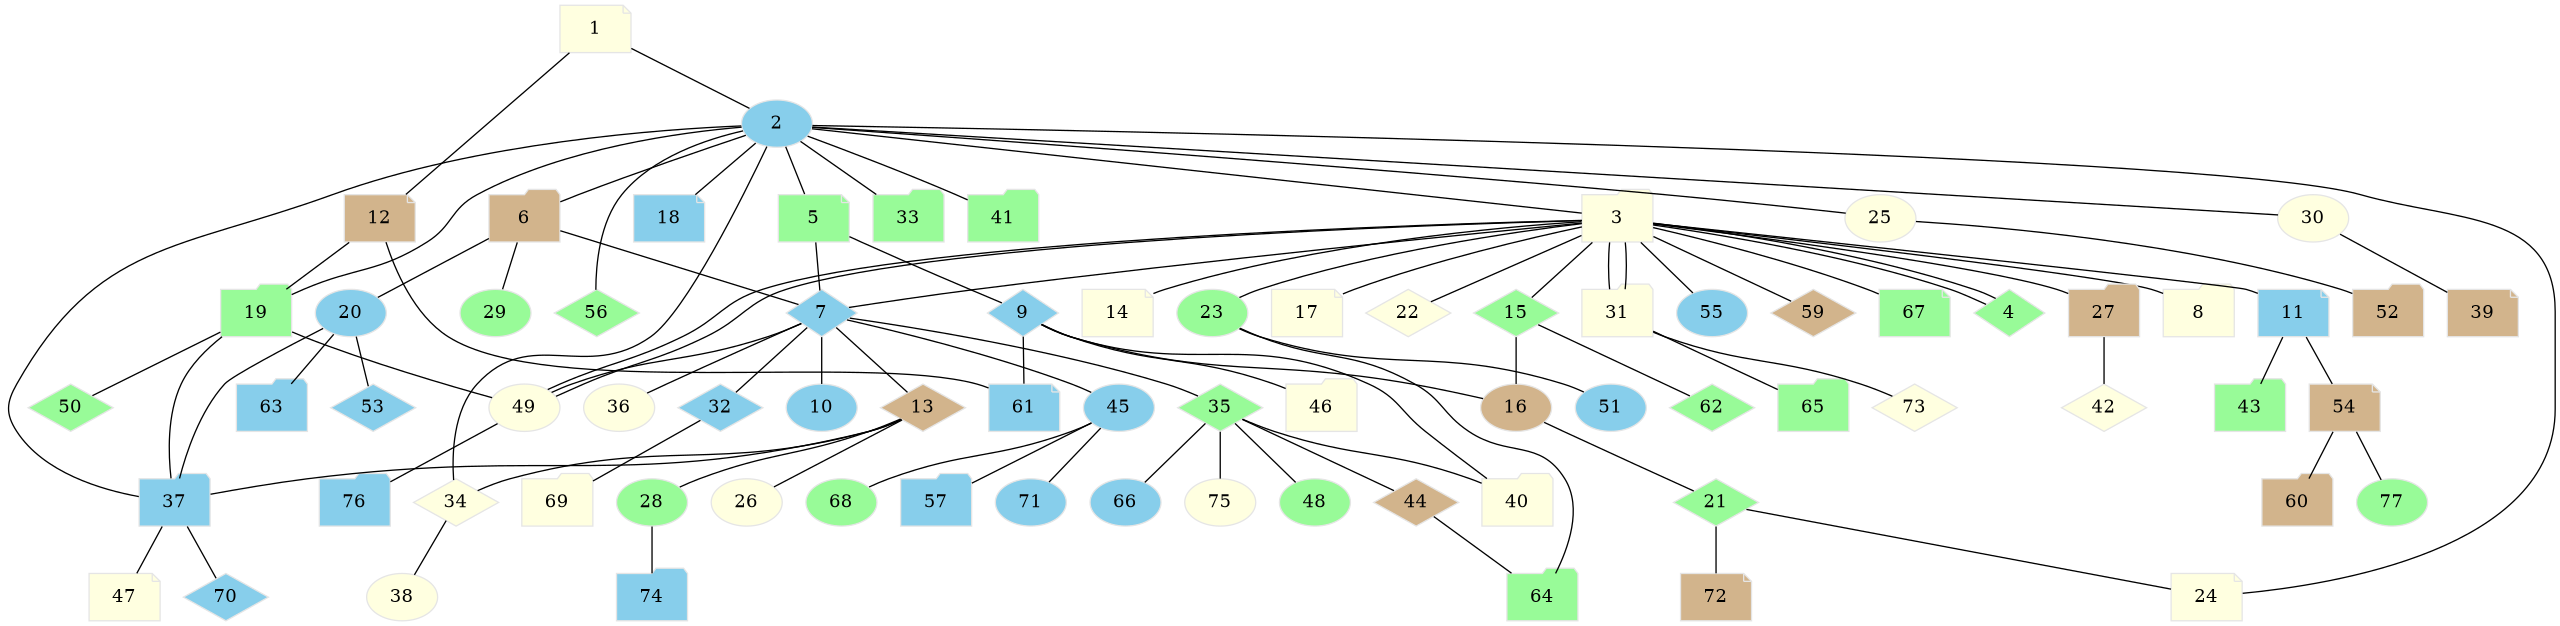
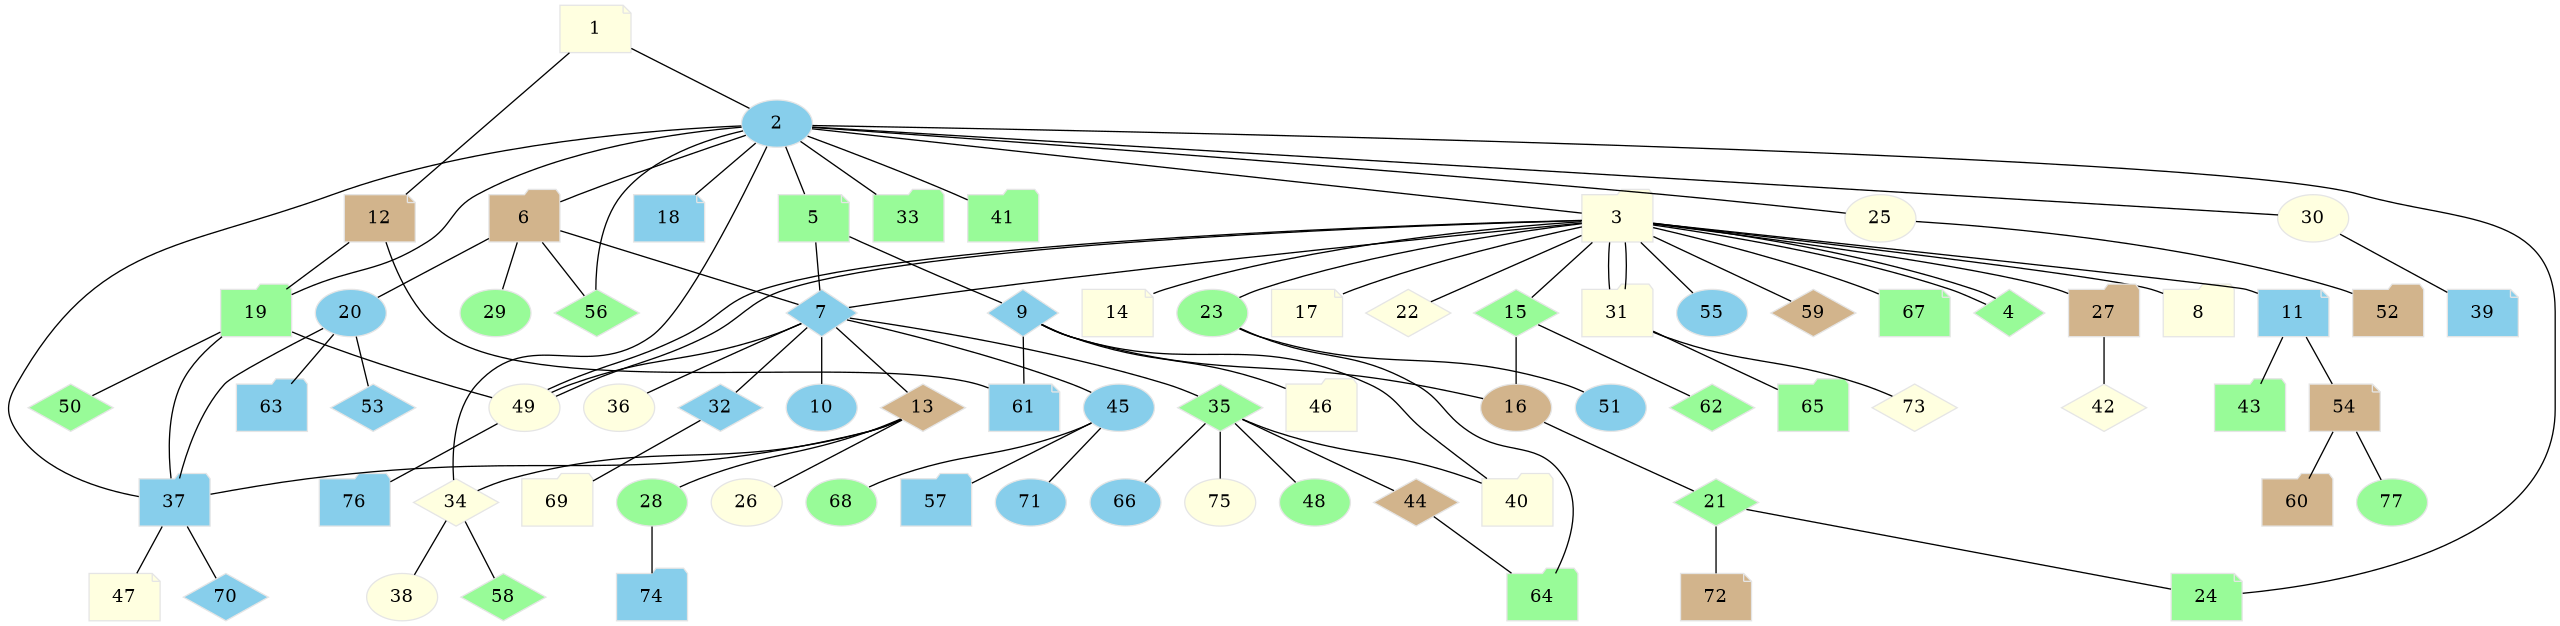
edge "6" -- "56": added
node "39": fillcolor tan -> skyblue
node "58": added
node "24": fillcolor lightyellow -> palegreen
